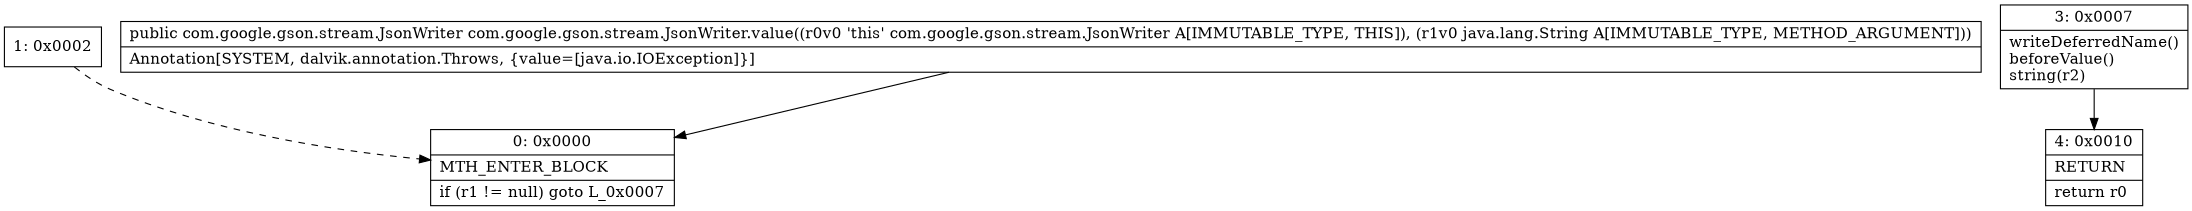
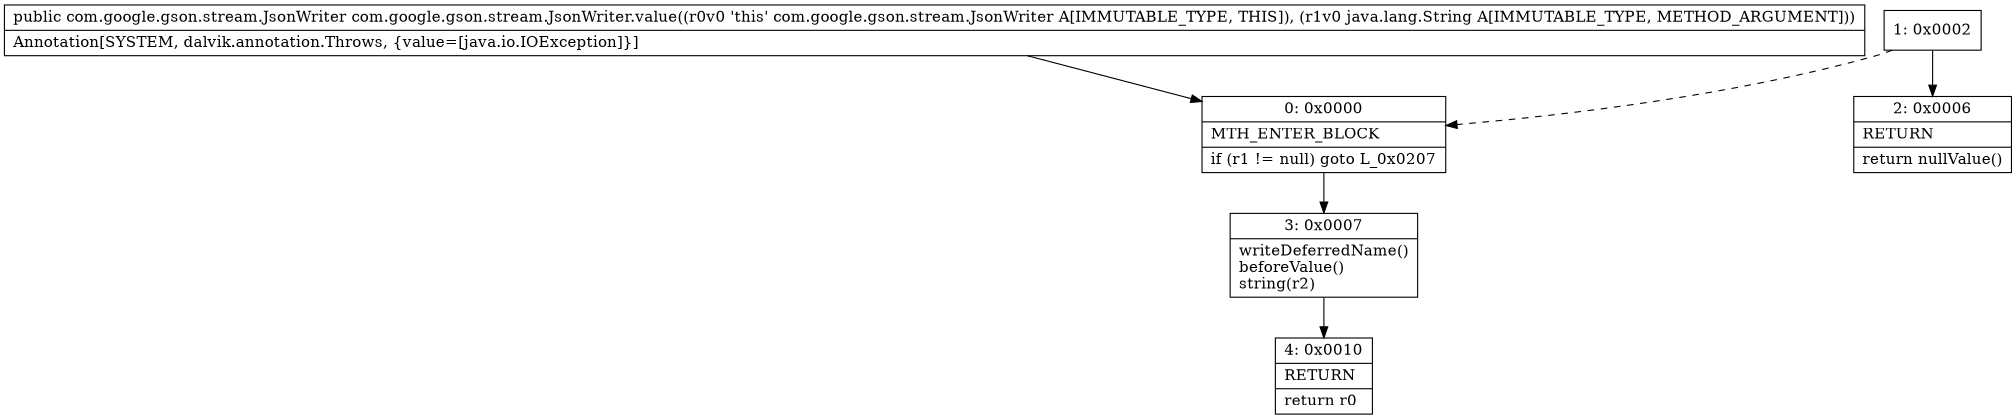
node "2: 0x0006": added
edge "0: 0x0000" -> "3: 0x0007": added
node "0: 0x0000": text "if (r1 != null) goto L_0x0007" -> "if (r1 != null) goto L_0x0207"
